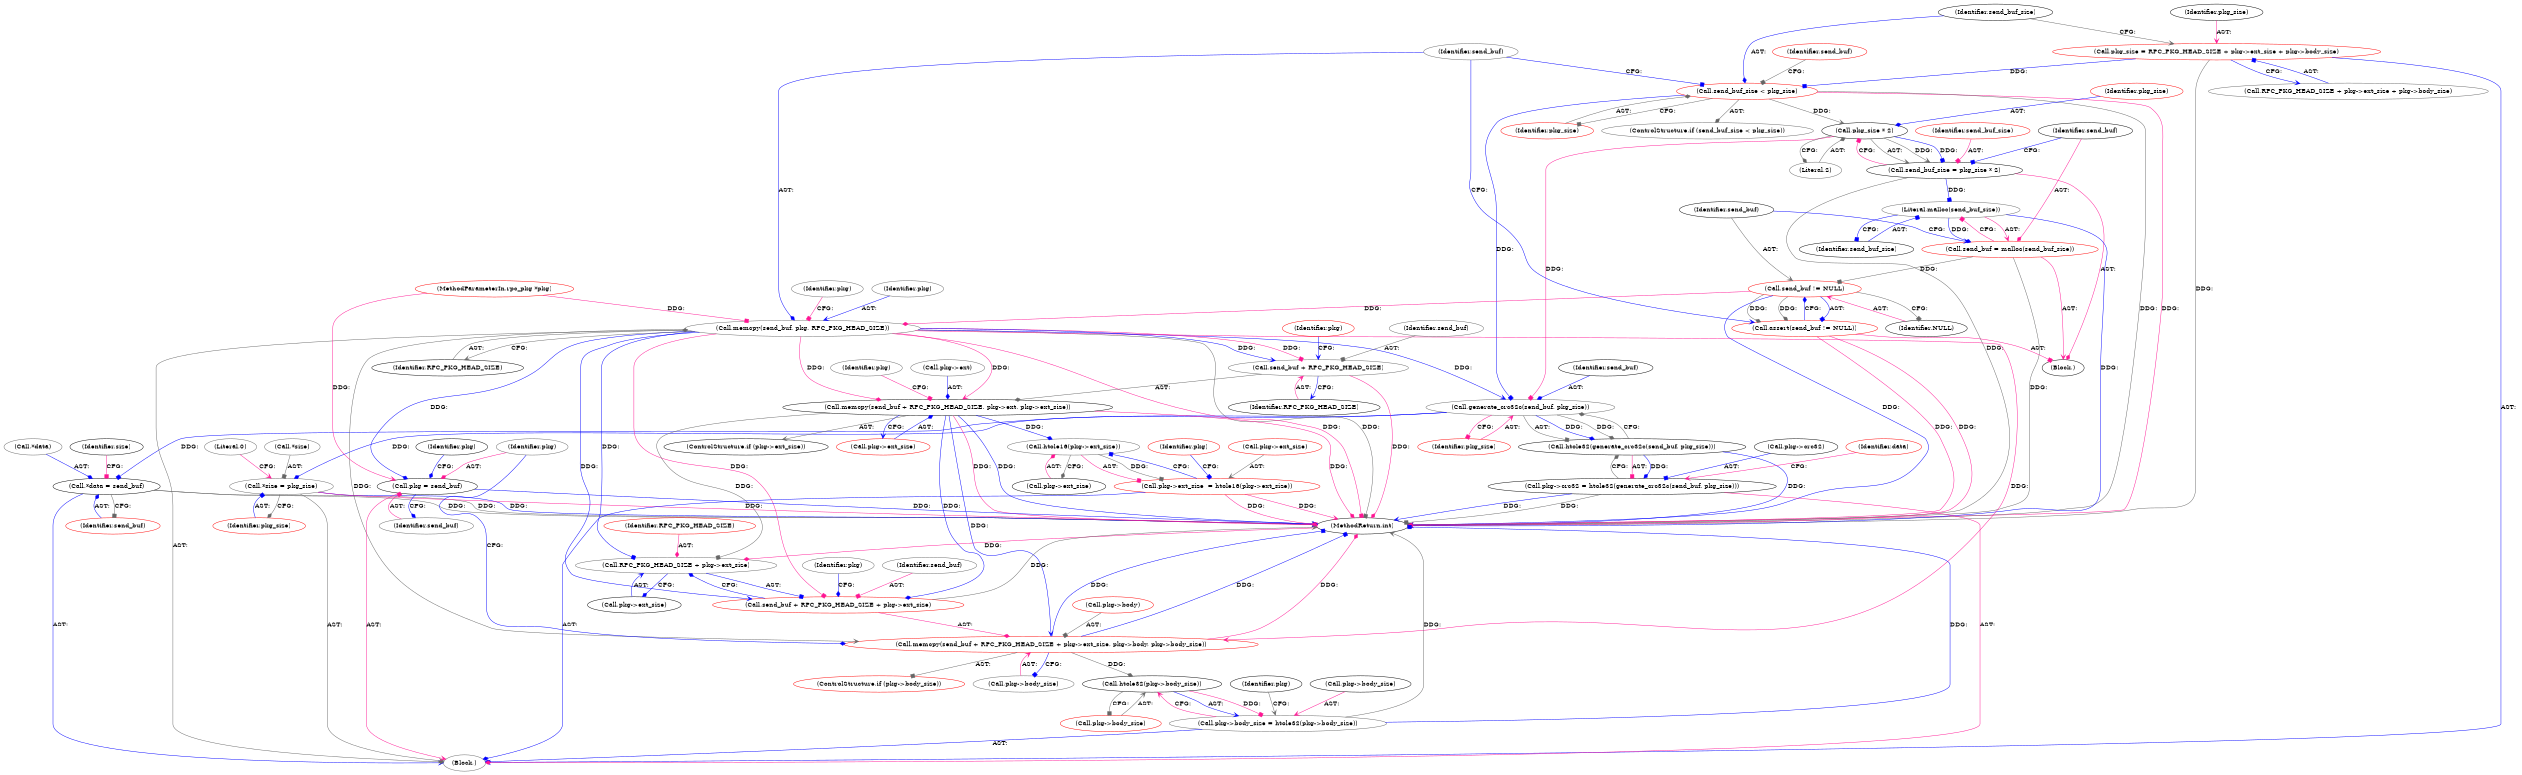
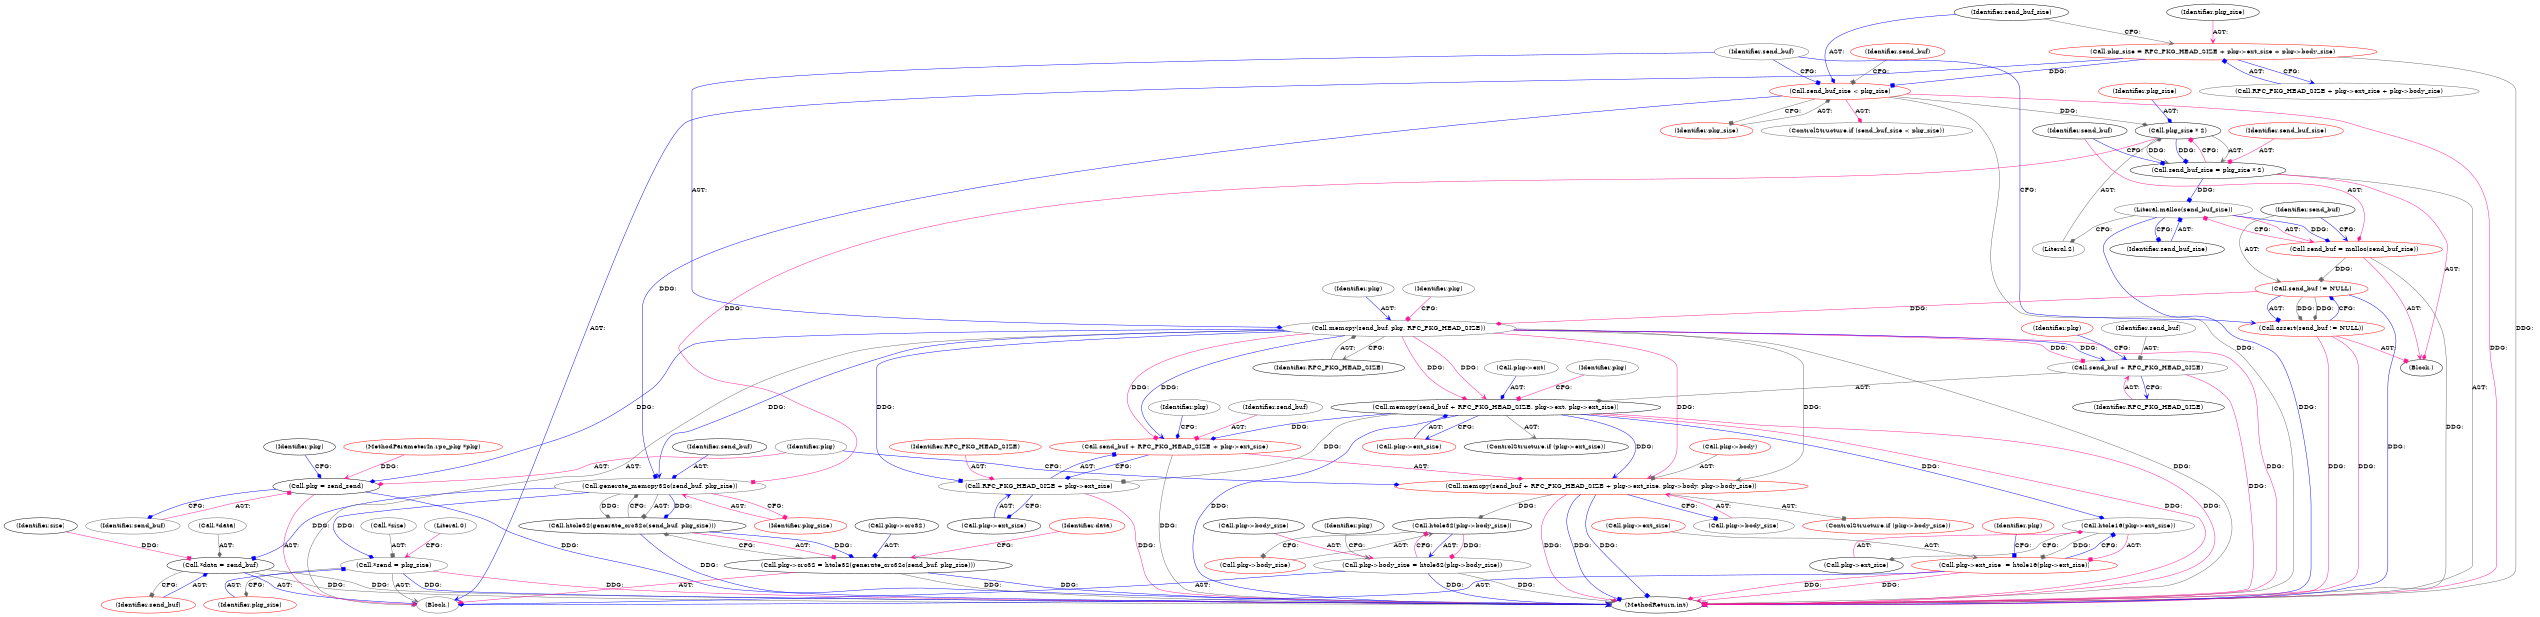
edge "(Call,send_buf_size < pkg_size)" -> "(ControlStructure,if (send_buf_size < pkg_size))": color gray40 -> deeppink
edge "(Call,send_buf_size < pkg_size)" -> "(Call,pkg_size * 2)": arrowhead vee -> diamond
edge "(Call,pkg_size * 2)" -> "(Literal,2)": now "(Literal,malloc(send_buf_size))" -> "(Literal,2)"
edge "(MethodParameterIn,rpc_pkg *pkg)" -> "(Call,memcpy(send_buf, pkg, RPC_PKG_HEAD_SIZE))": removed, label "DDG:"
node "(Identifier,NULL)": removed
edge "(Call,send_buf_size = pkg_size * 2)" -> "(MethodReturn,int)": label "DDG: " -> "AST: "
node "(Call,generate_crc32c(send_buf, pkg_size))": label "(Call,generate_crc32c(send_buf, pkg_size))" -> "(Call,generate_memcpy32c(send_buf, pkg_size))"
edge "(Call,*data)" -> "(Call,*data = send_buf)": color blue -> gray40
edge "(Identifier,size)" -> "(Call,*data = send_buf)": label "CFG: " -> "DDG: "
node "(Call,*size = pkg_size)": label "(Call,*size = pkg_size)" -> "(Call,*send = pkg_size)"
node "(Call,pkg = send_buf)": label "(Call,pkg = send_buf)" -> "(Call,pkg = send_send)"
edge "(MethodReturn,int)" -> "(Call,RPC_PKG_HEAD_SIZE + pkg->ext_size)": reversed
edge "(Call,send_buf + RPC_PKG_HEAD_SIZE + pkg->ext_size)" -> "(MethodReturn,int)": arrowhead vee -> box
edge "(Call,pkg->body_size = htole32(pkg->body_size))" -> "(Call,htole32(pkg->body_size))": arrowhead vee -> box
